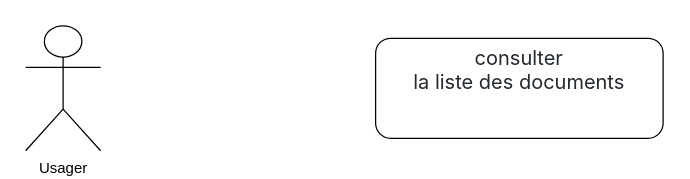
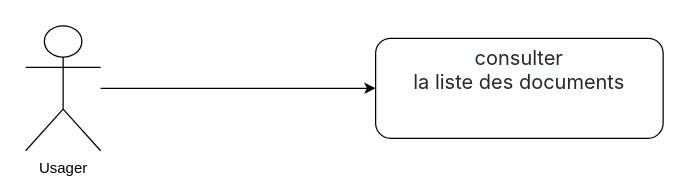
edge "Usager" -> "consulter la liste des documents": added
